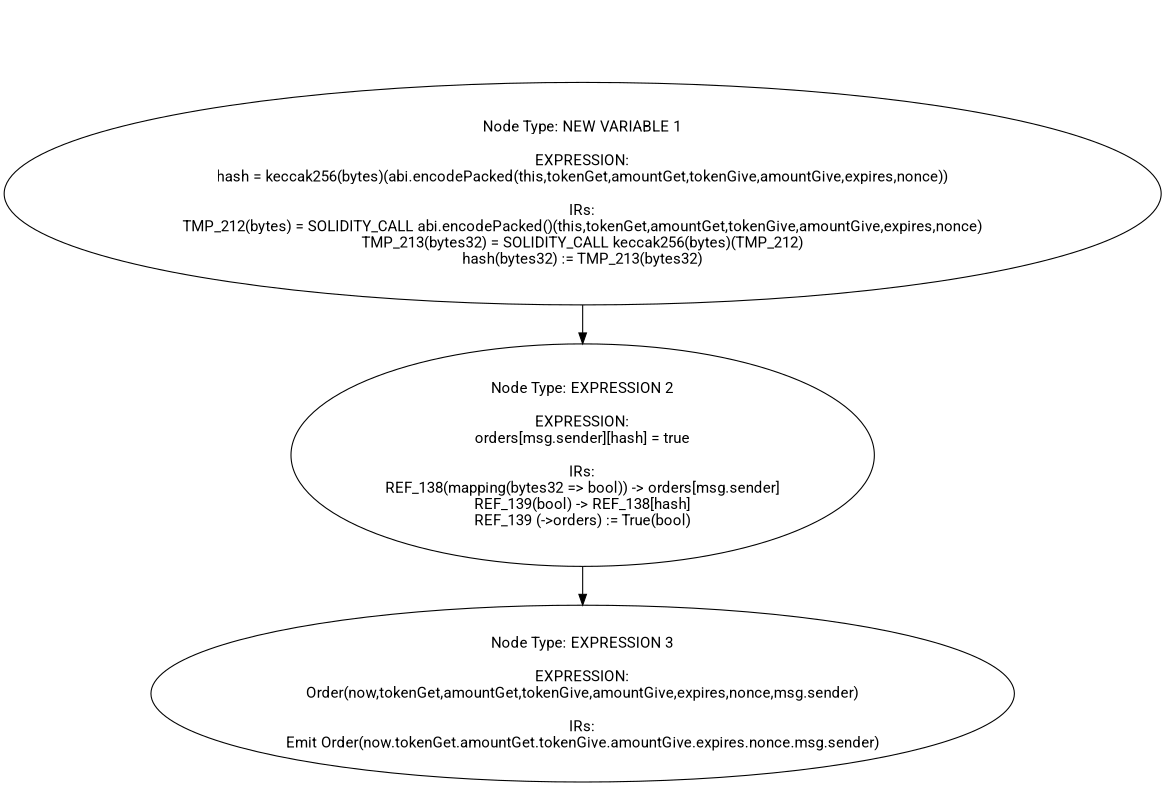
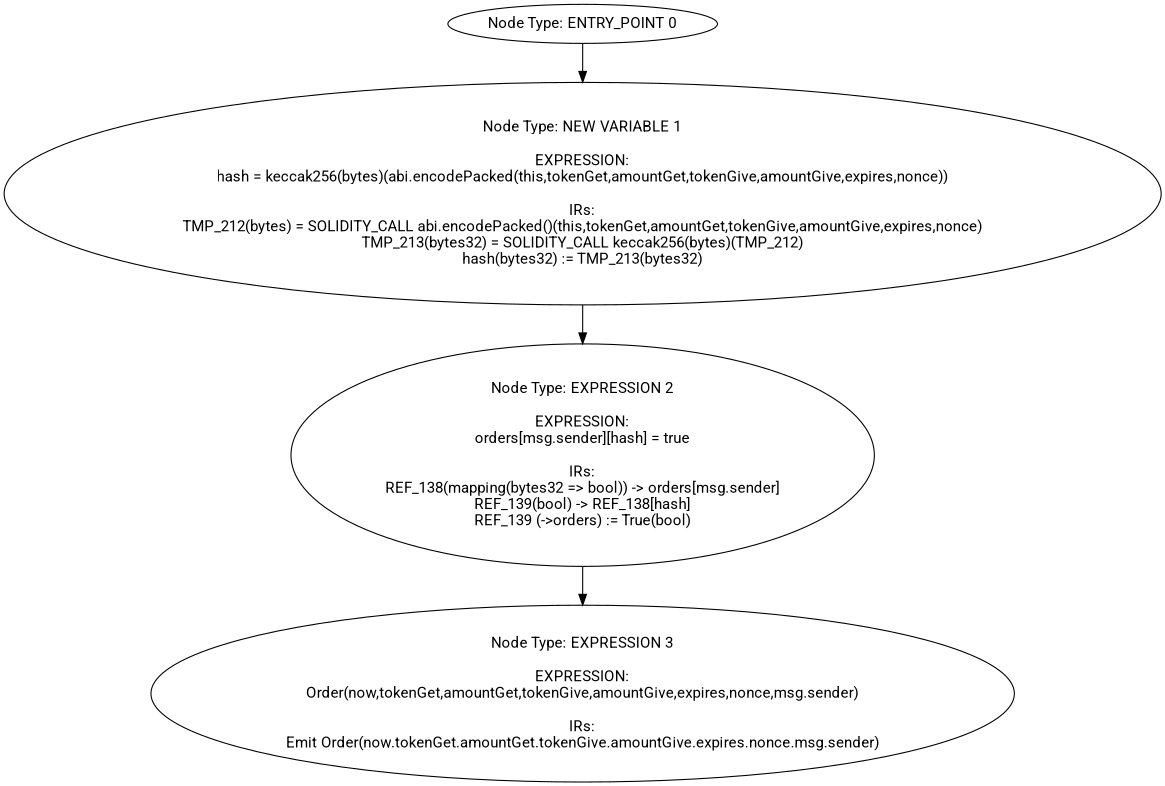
node "Node Type: ENTRY_POINT 0": added
